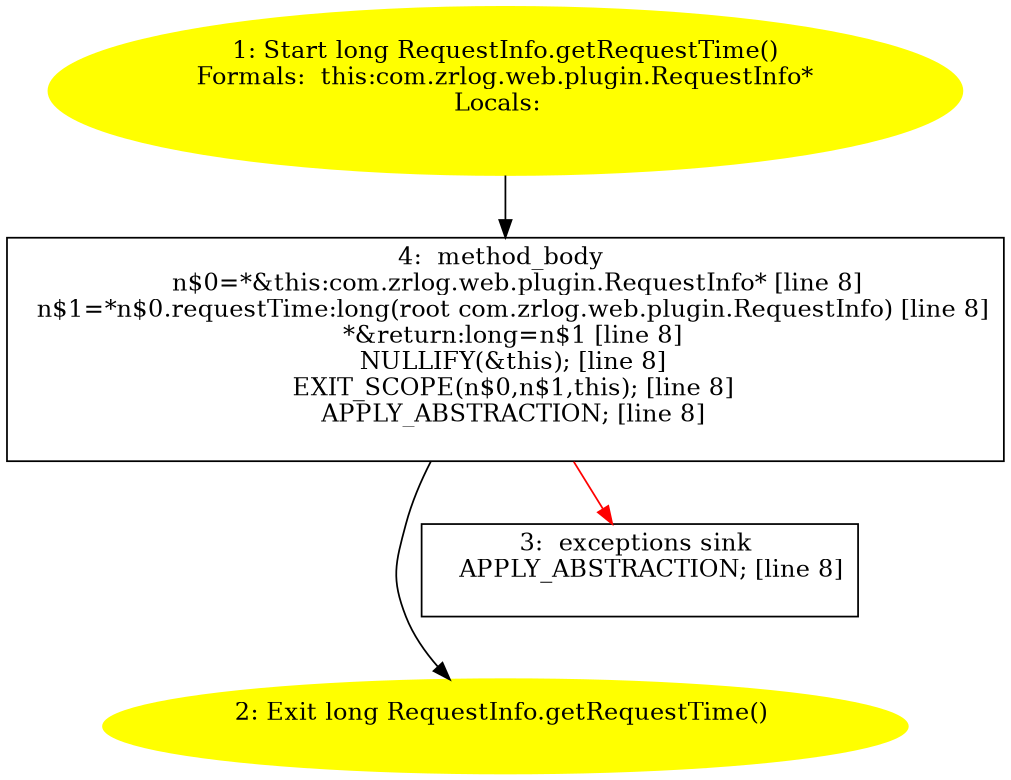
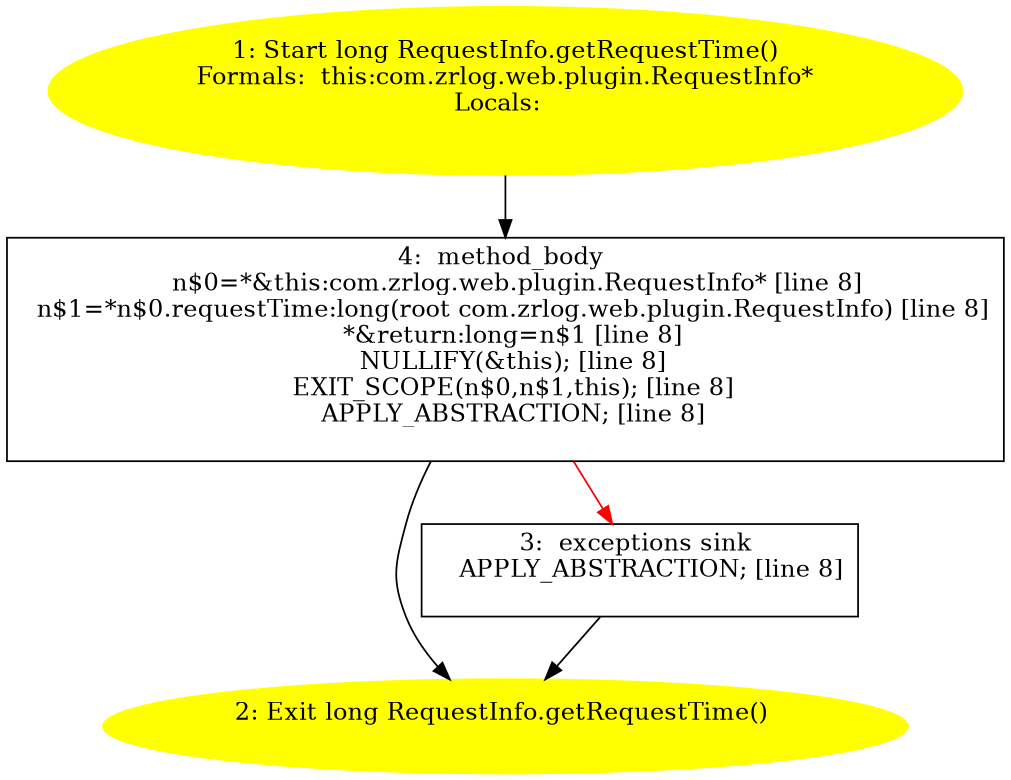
edge "3:  exceptions sink APPLY_ABSTRACTION; [line 8]" -> "2: Exit long RequestInfo.getRequestTime()": added
